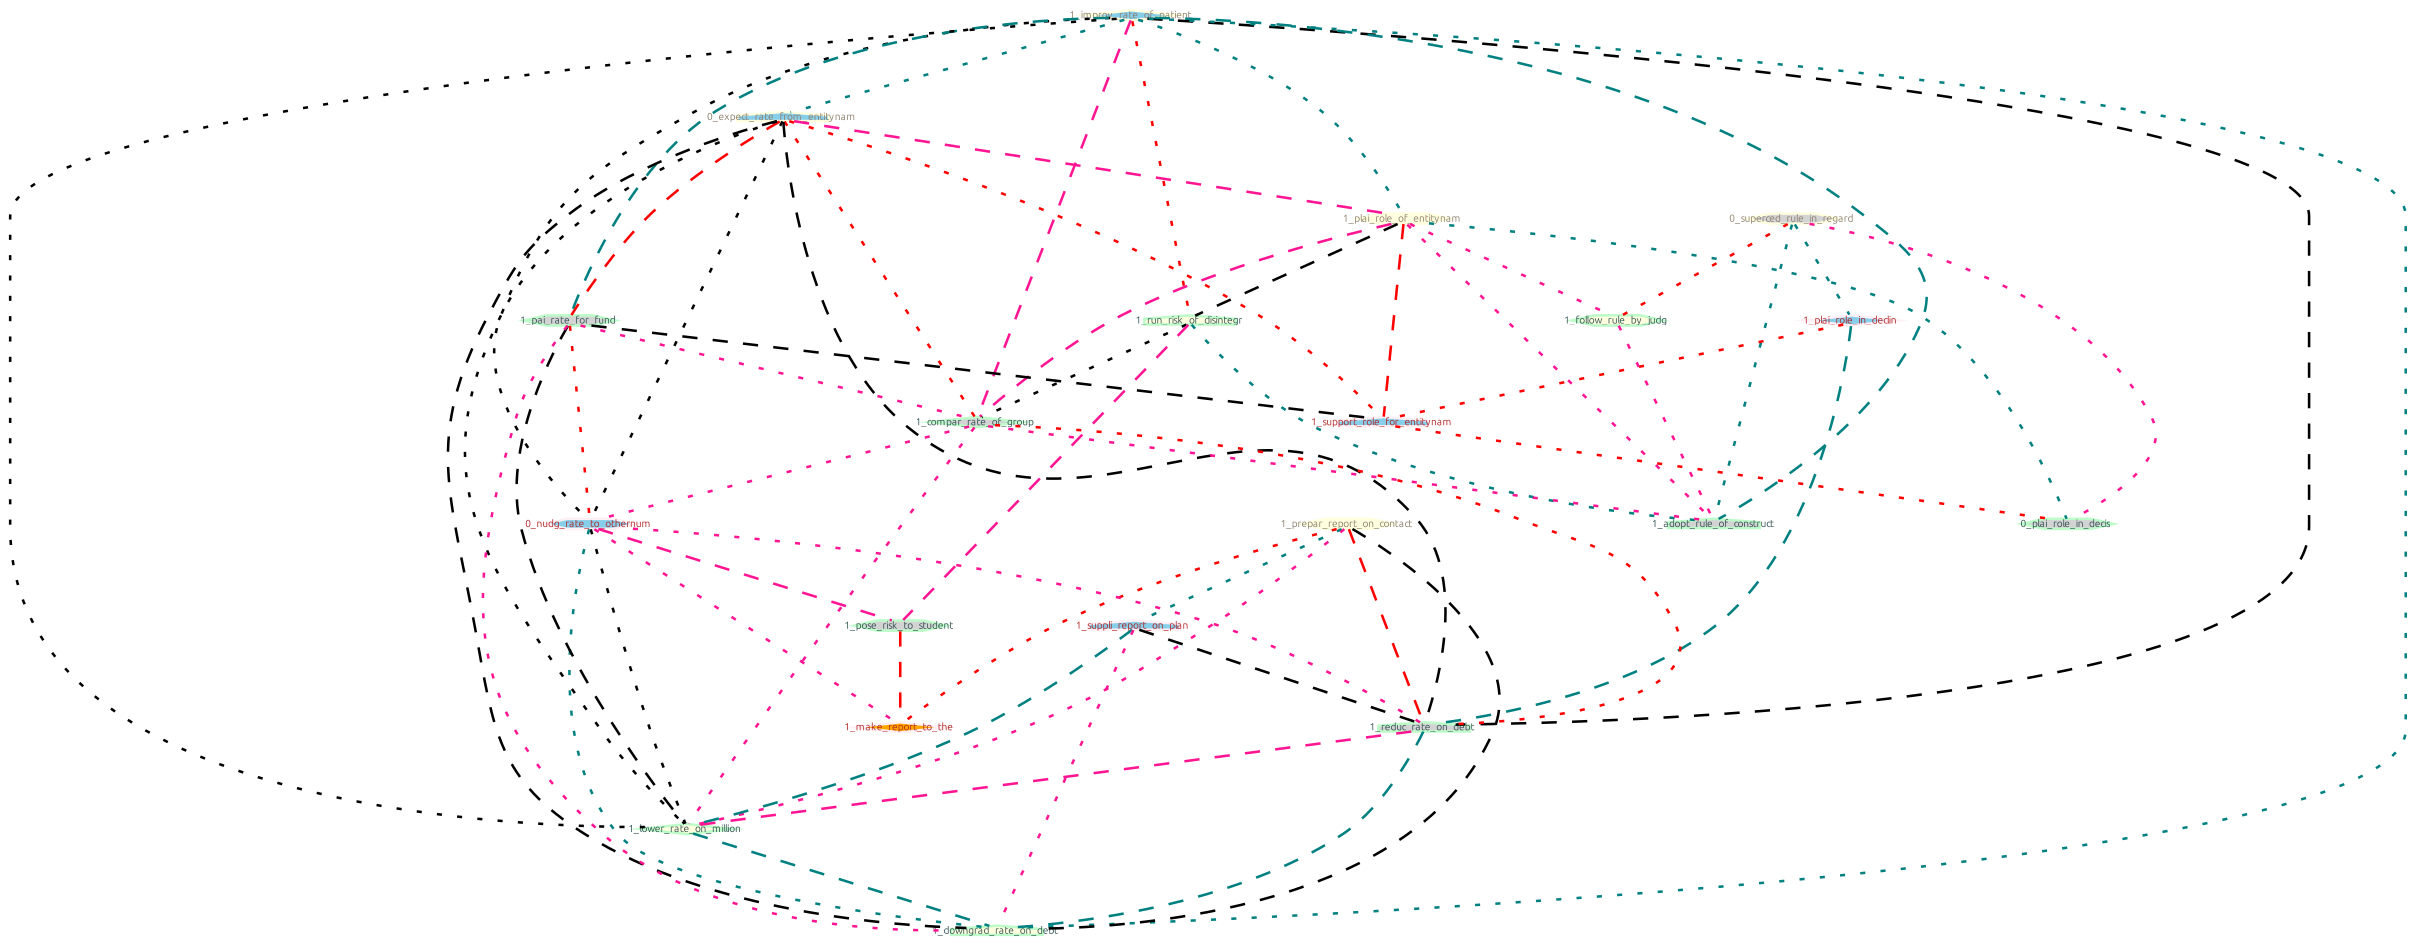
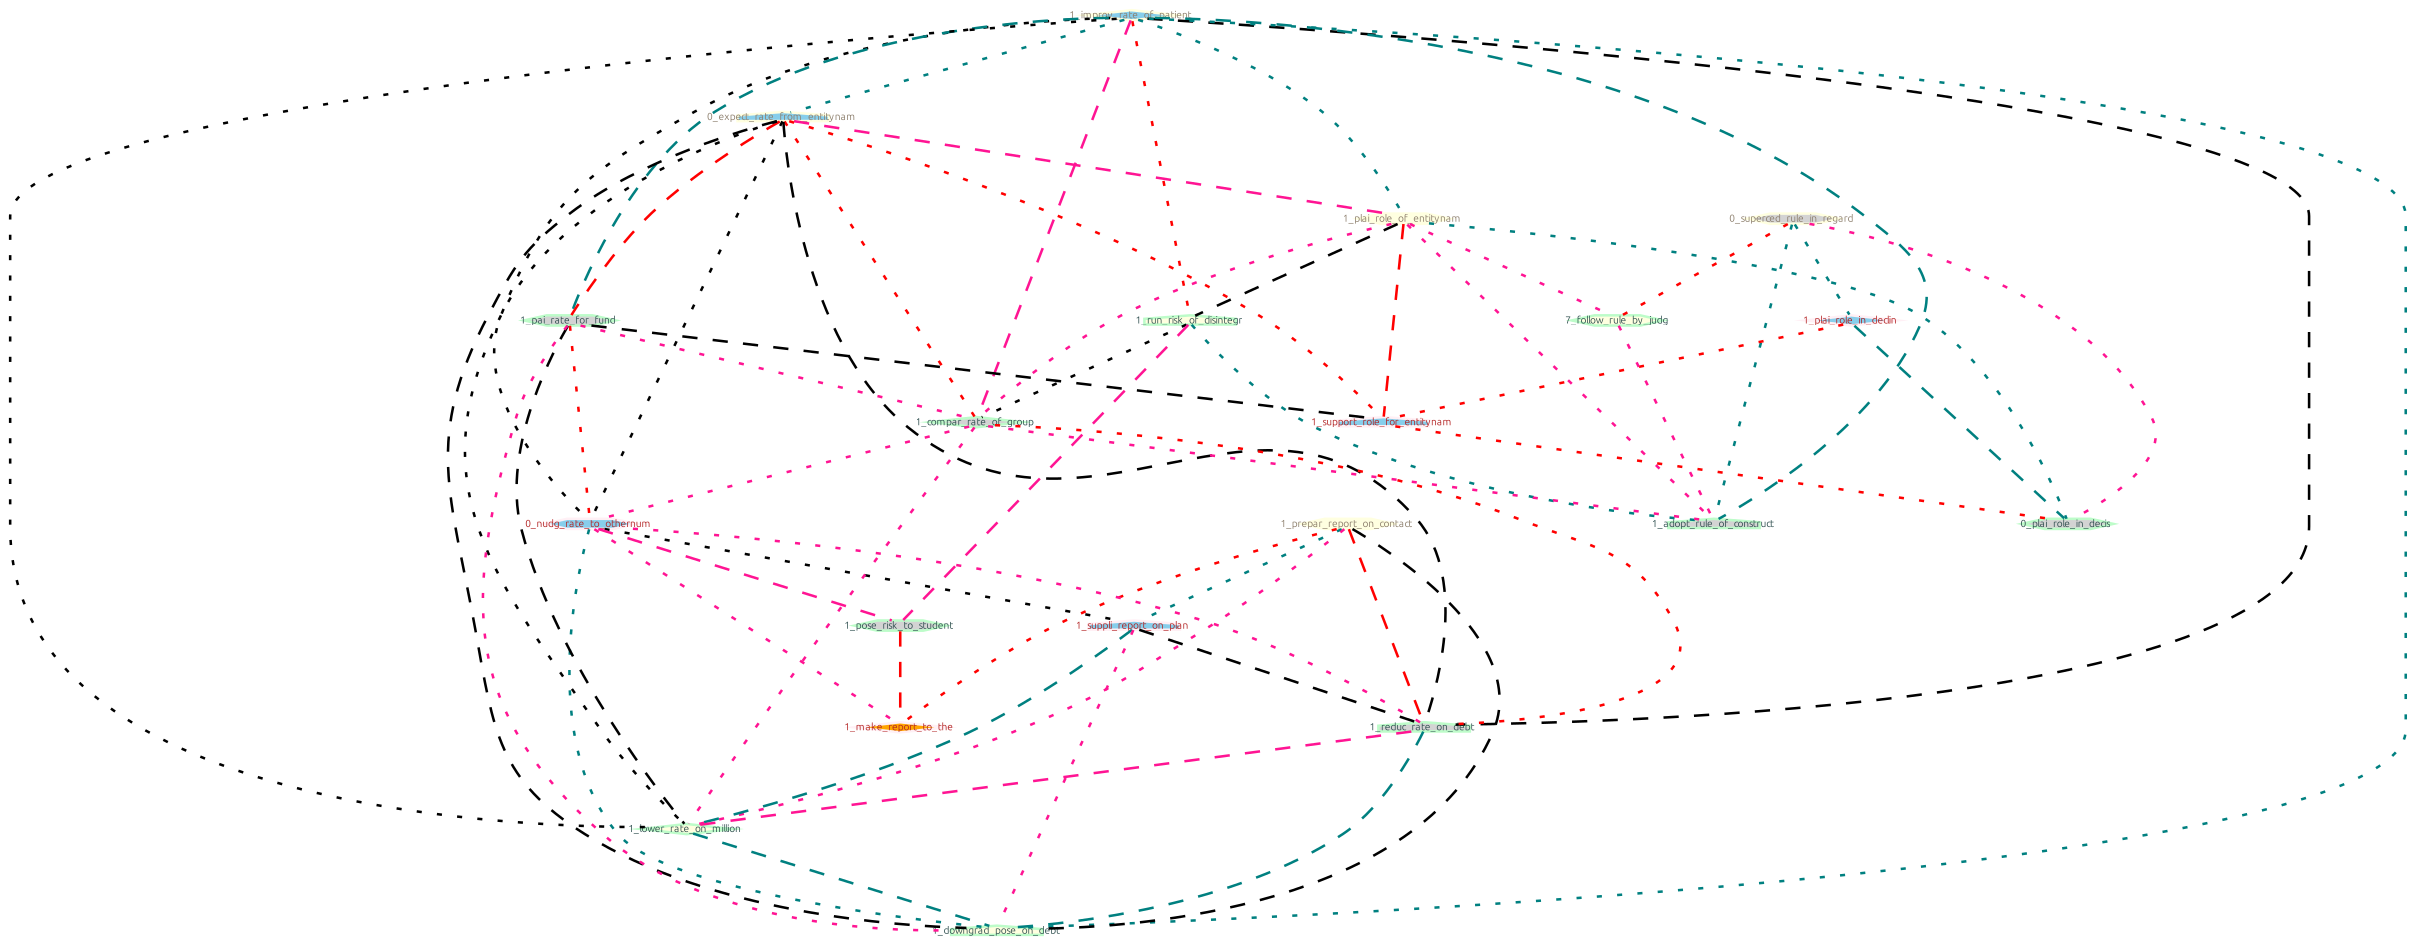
edge "1_plai_role_of_entitynam" -- "1_compar_rate_of_group": style dashed -> dotted
node "1_follow_rule_by_judg": label "1_follow_rule_by_judg" -> "7_follow_rule_by_judg"
edge "1_plai_role_in_declin" -- "1_reduc_rate_on_debt": now "1_plai_role_in_declin" -- "0_plai_role_in_decis"
edge "0_nudg_rate_to_othernum" -- "1_lower_rate_on_million": now "0_nudg_rate_to_othernum" -- "1_suppli_report_on_plan"
node "1_downgrad_rate_on_debt": label "1_downgrad_rate_on_debt" -> "1_downgrad_pose_on_debt"
